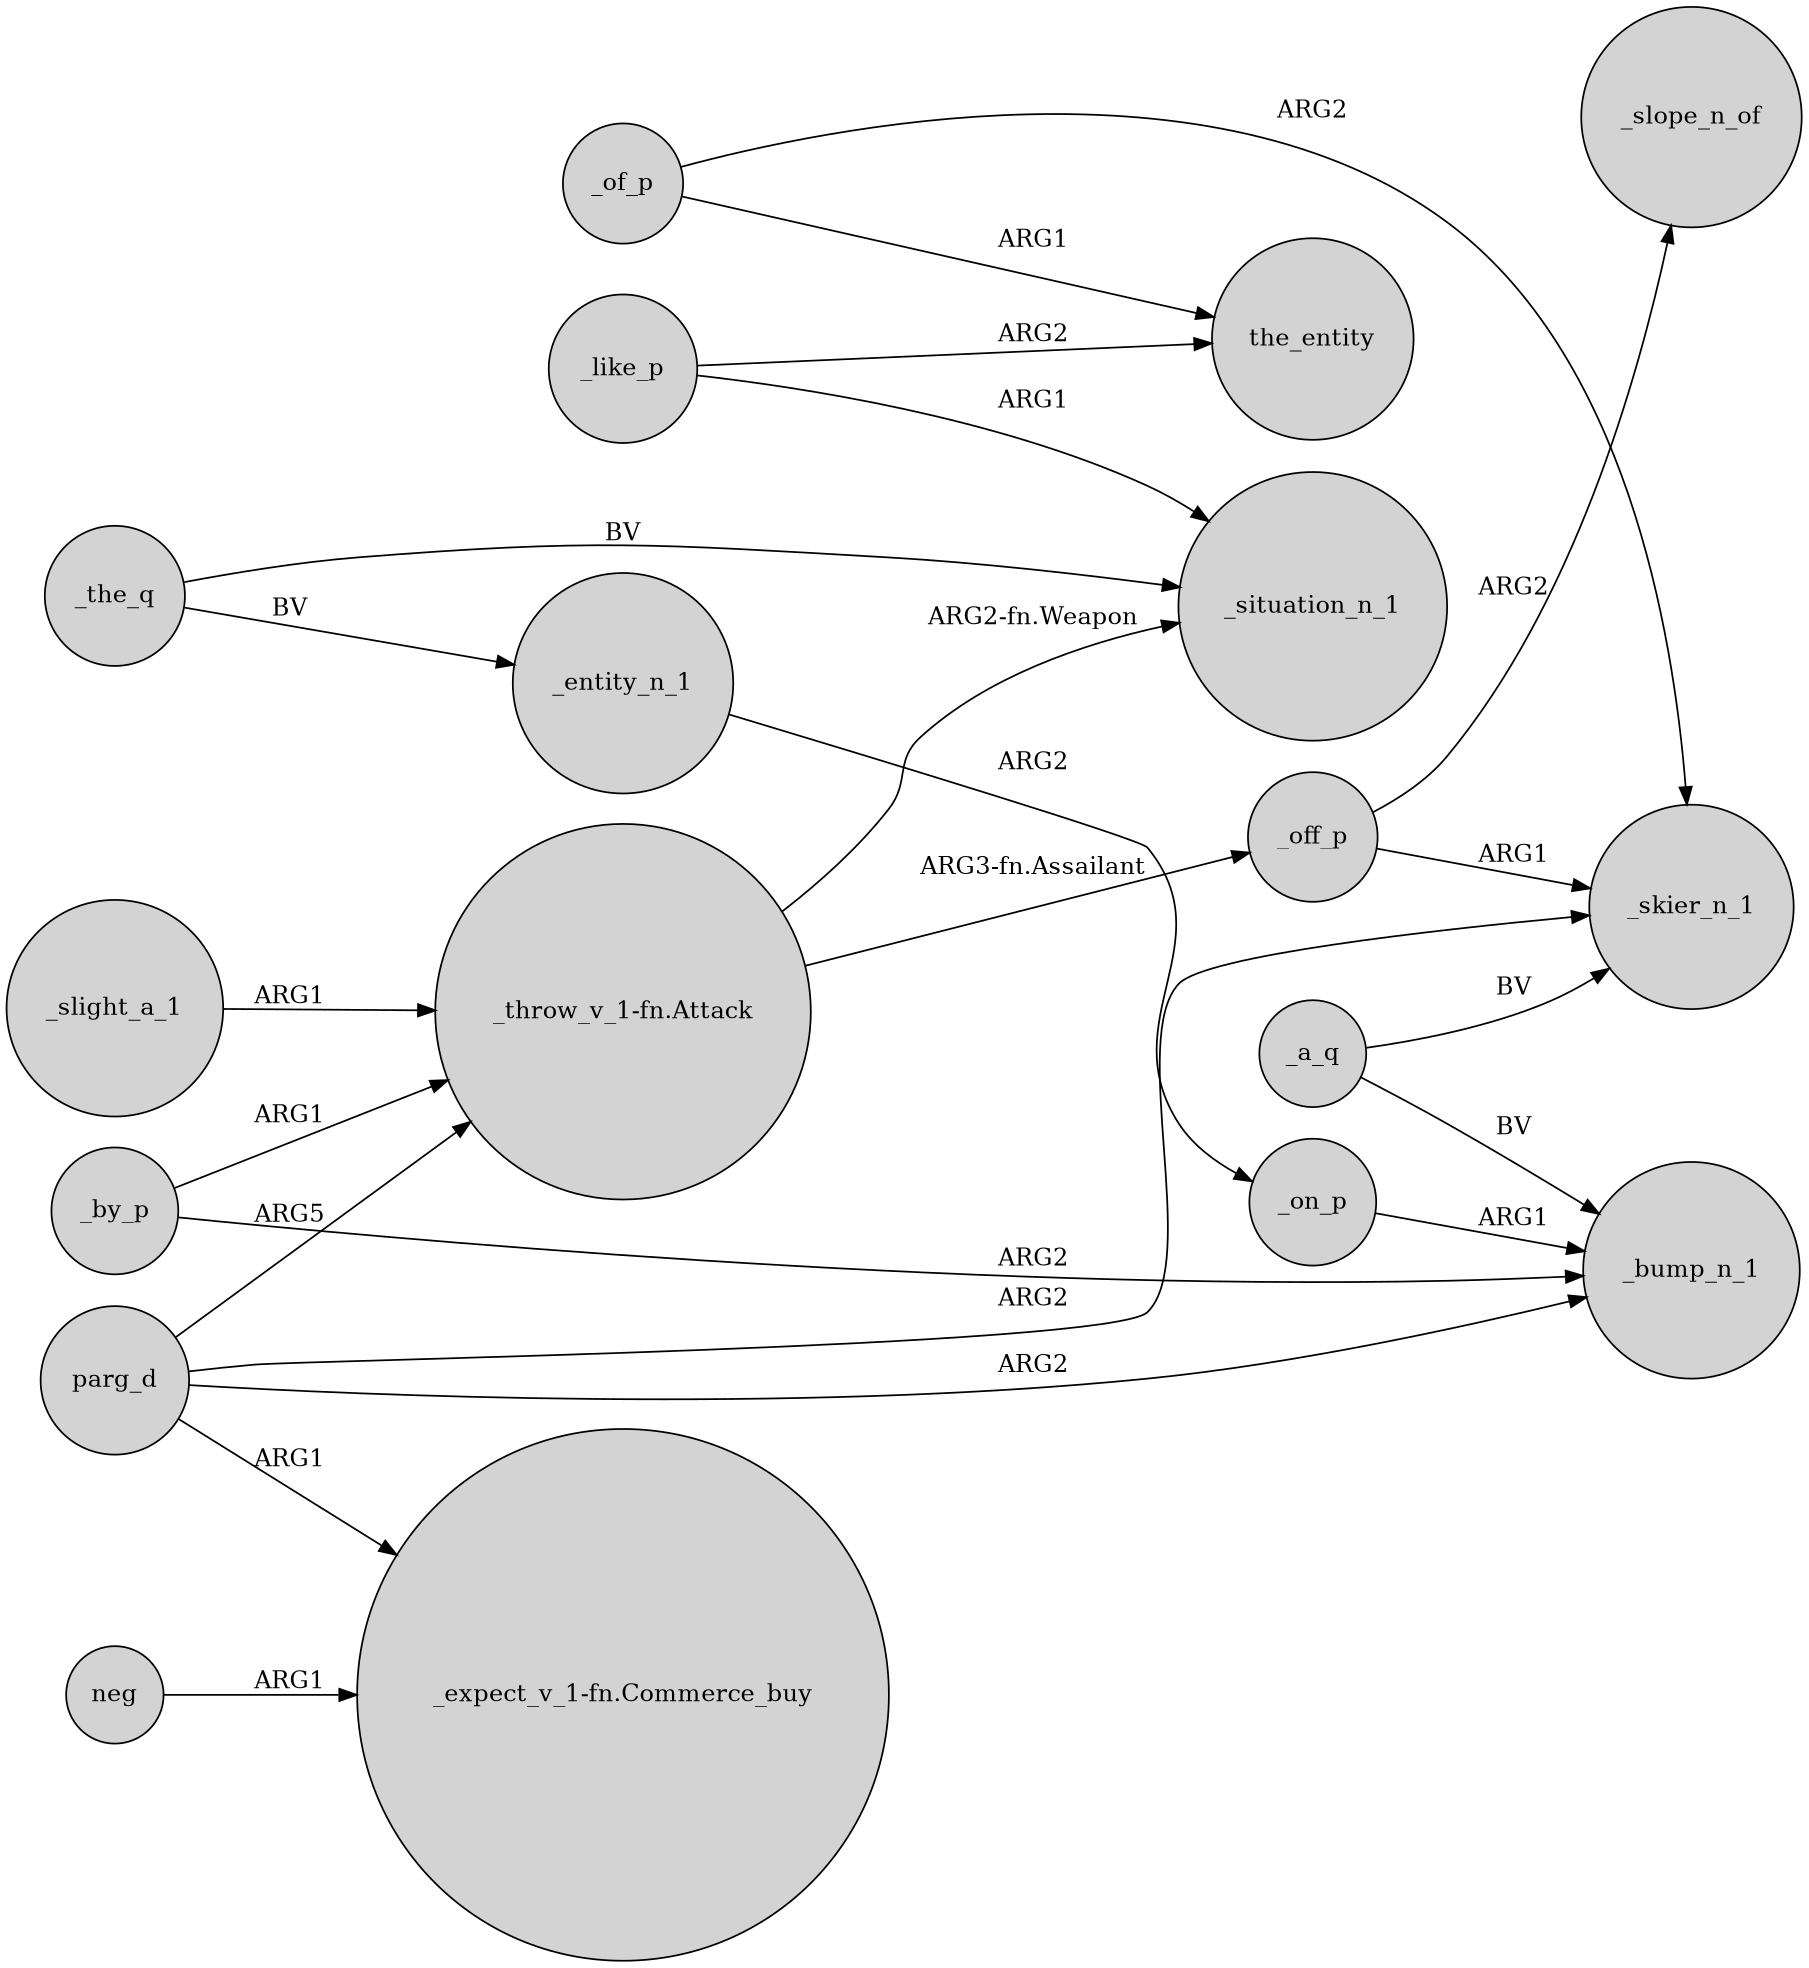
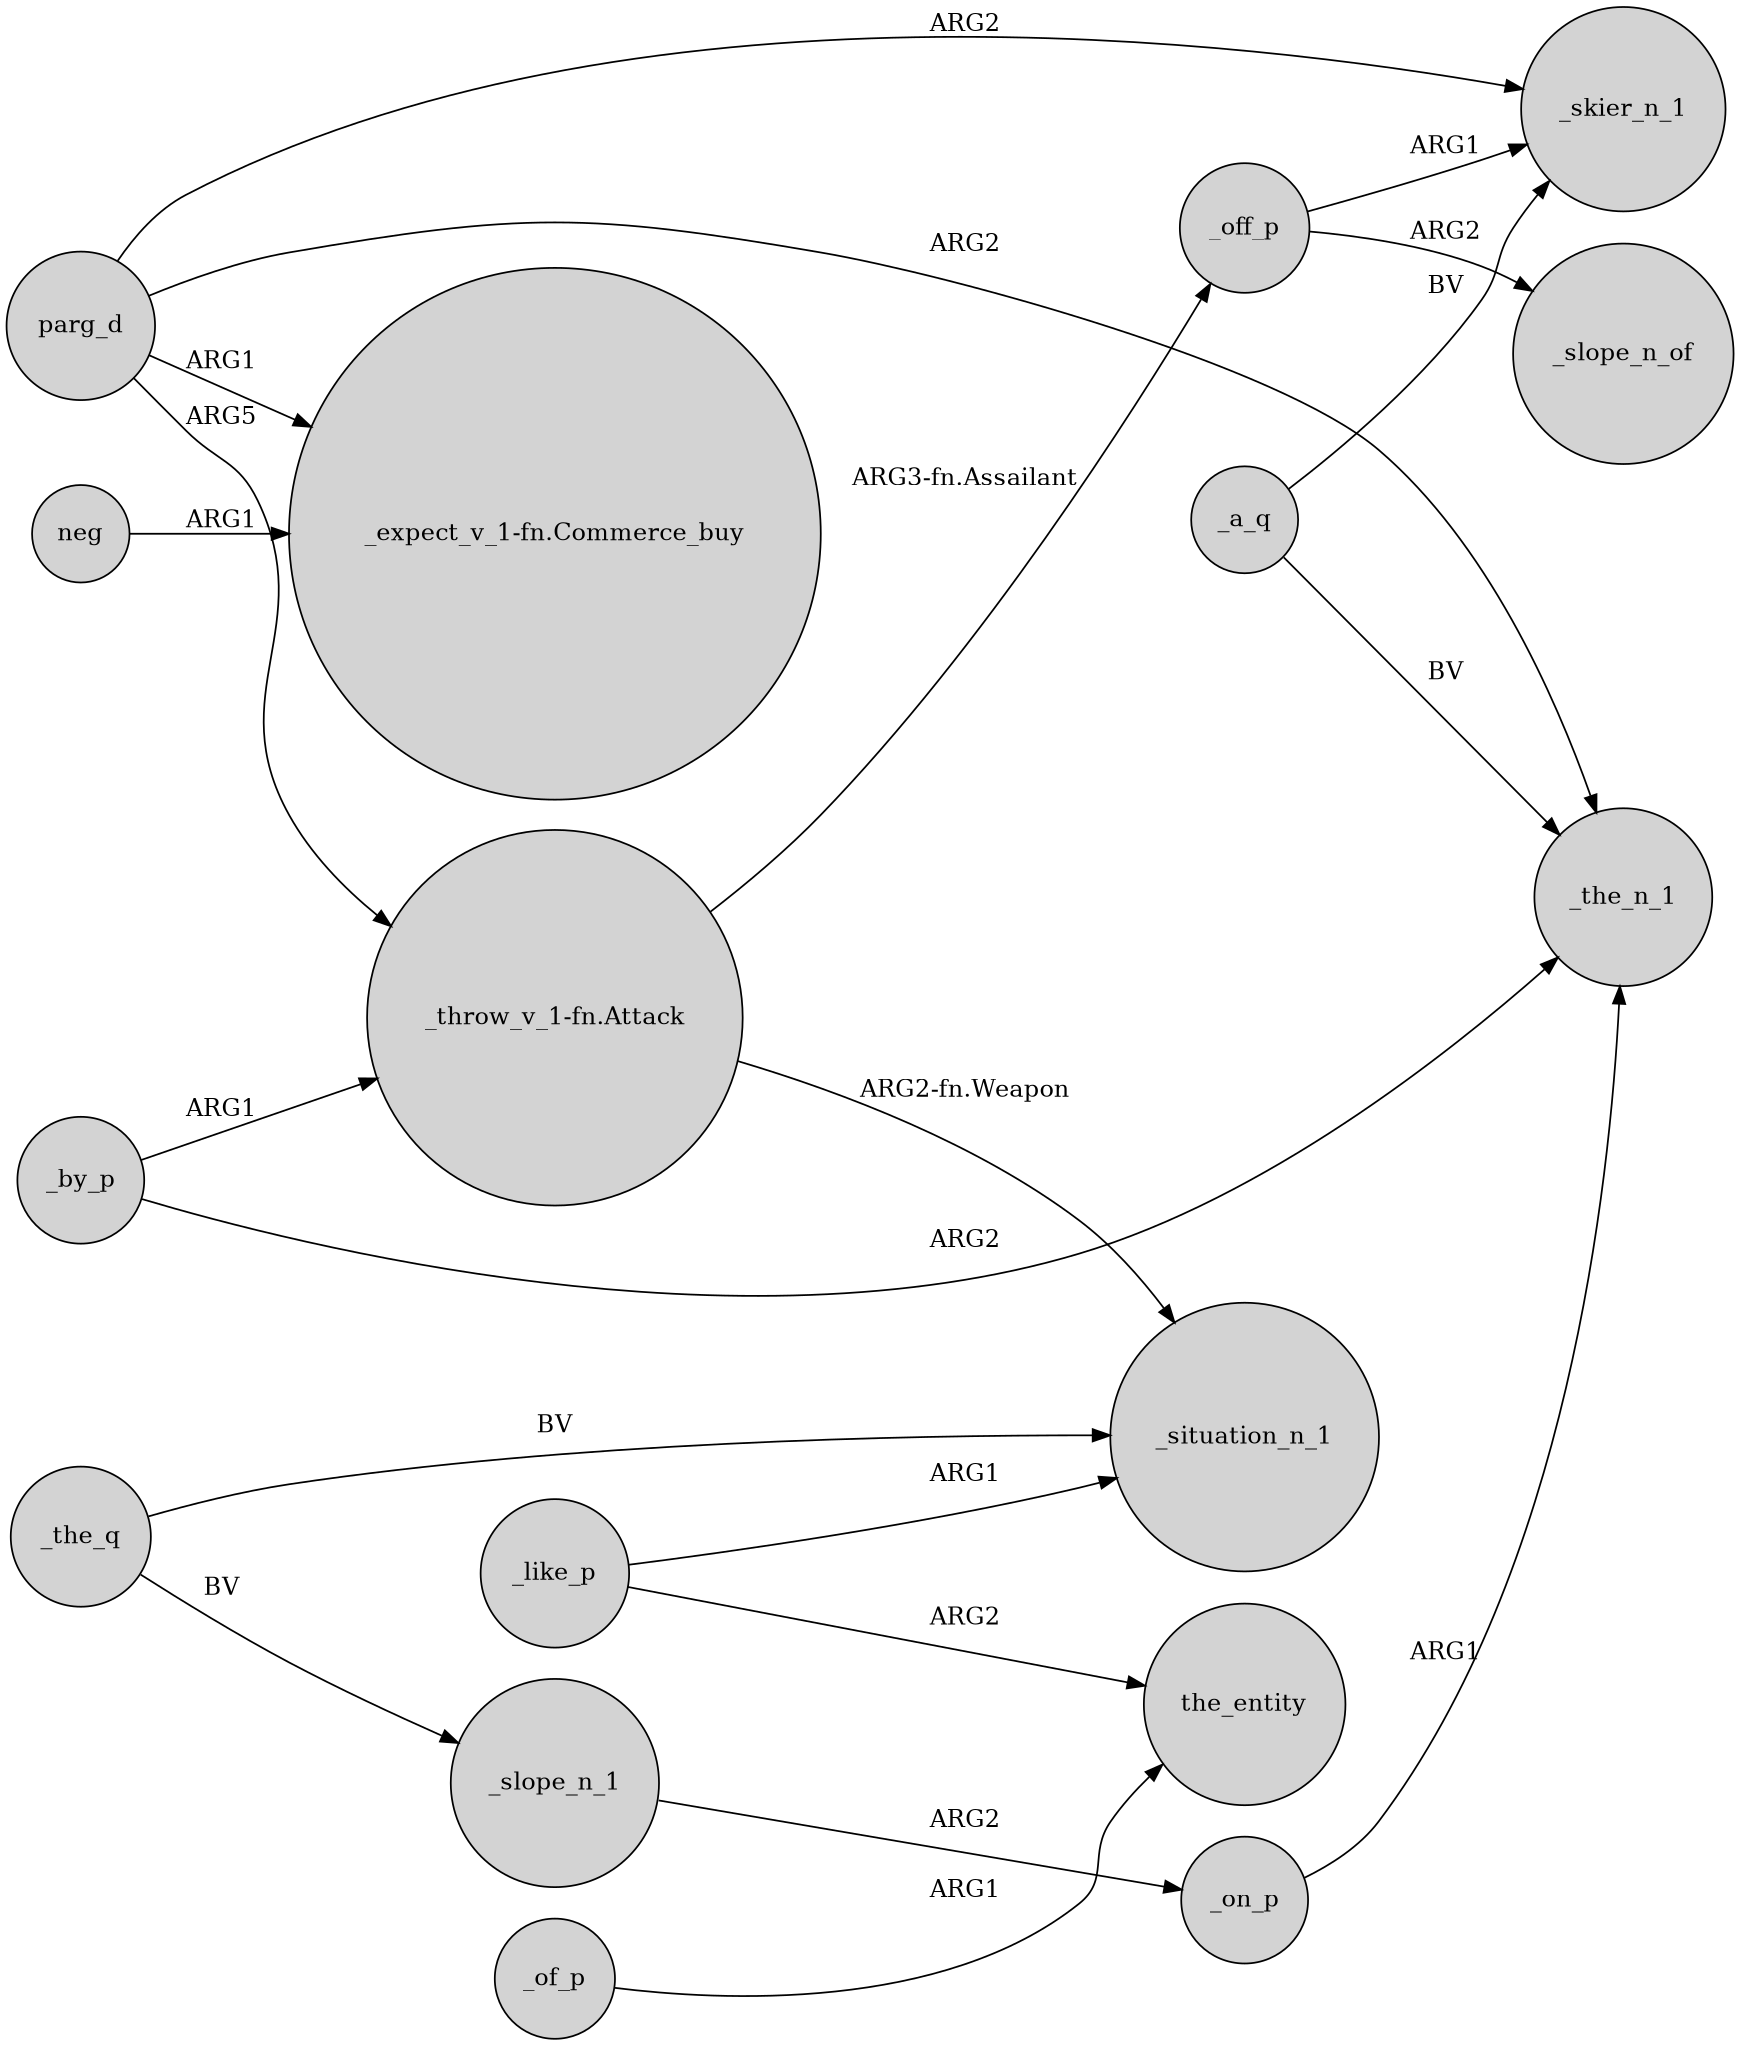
edge "_of_p" -> "_skier_n_1": removed, label "ARG2"
node "_entity_n_1": label "_entity_n_1" -> "_slope_n_1"
node "_slight_a_1": removed
node "_bump_n_1": label "_bump_n_1" -> "_the_n_1"
